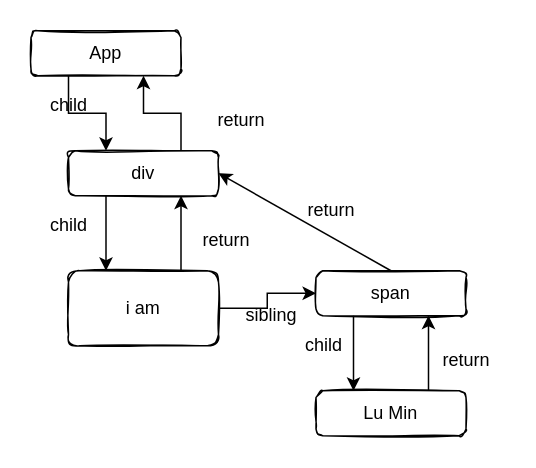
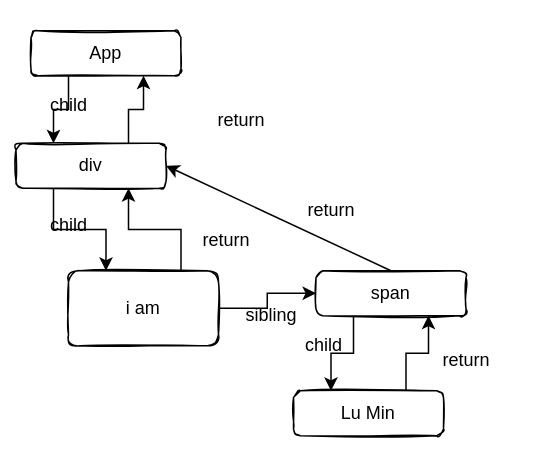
node "div": moved (143, 173) -> (91, 166)
node "Lu Min": moved (391, 413) -> (368, 413)
